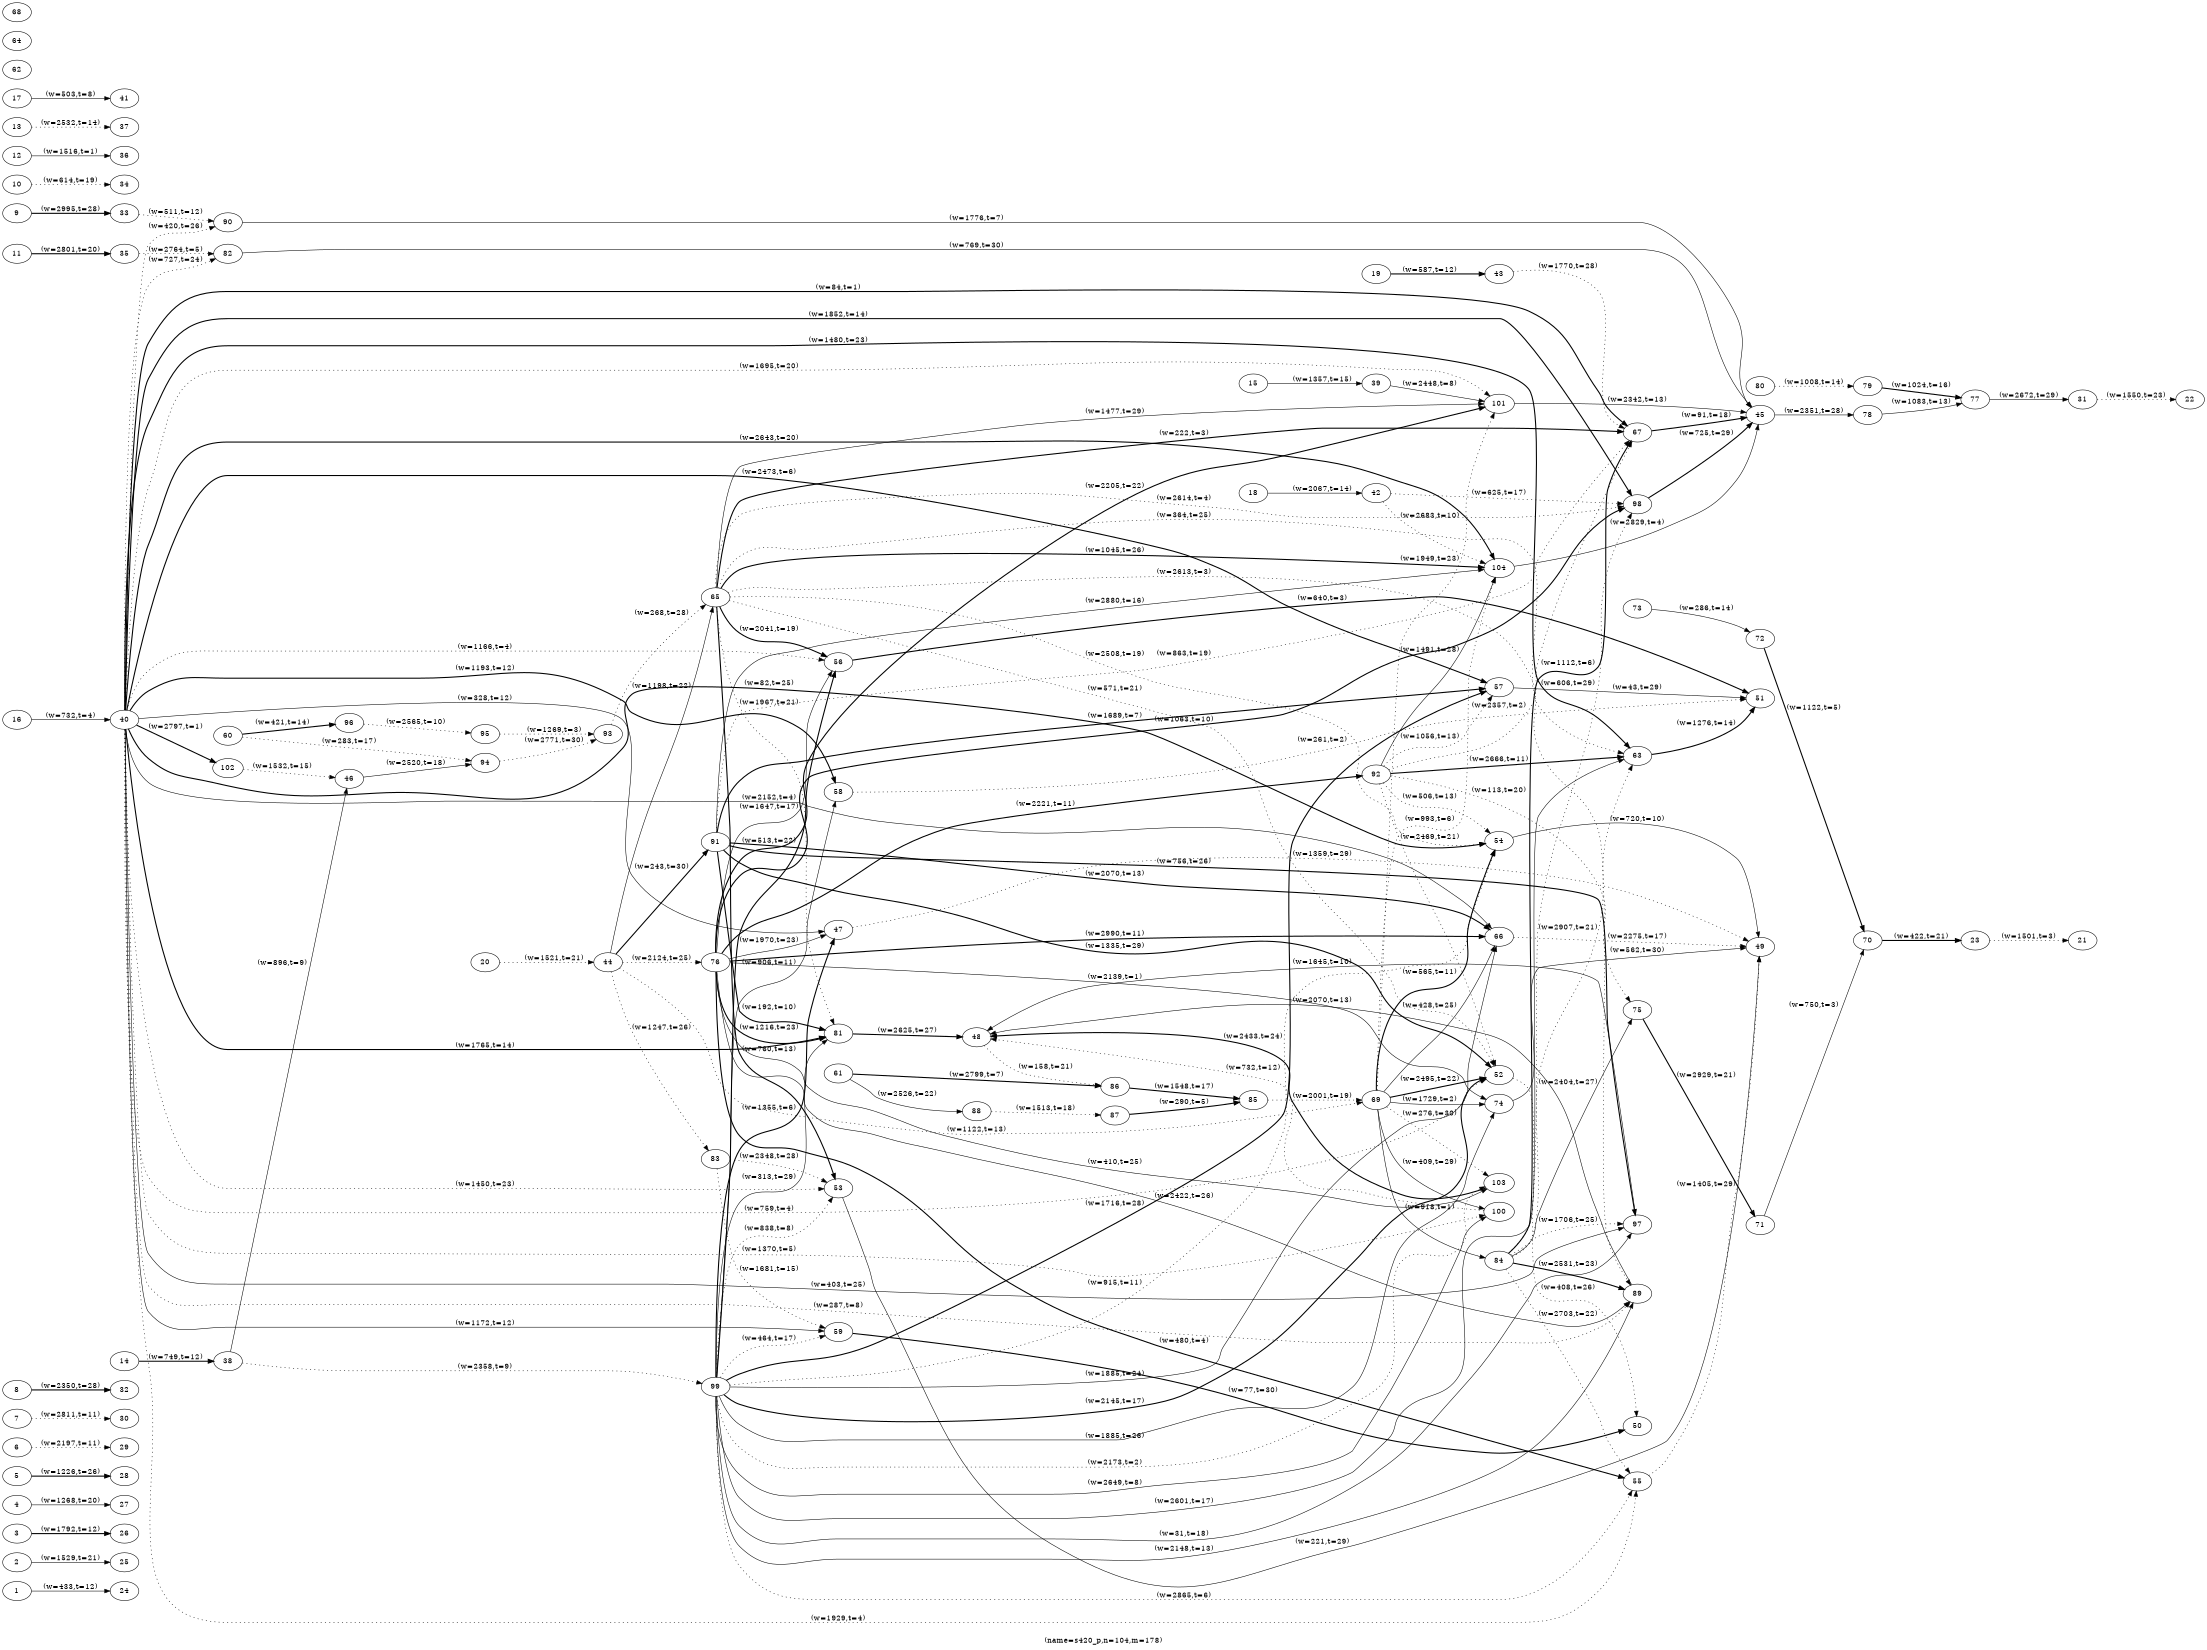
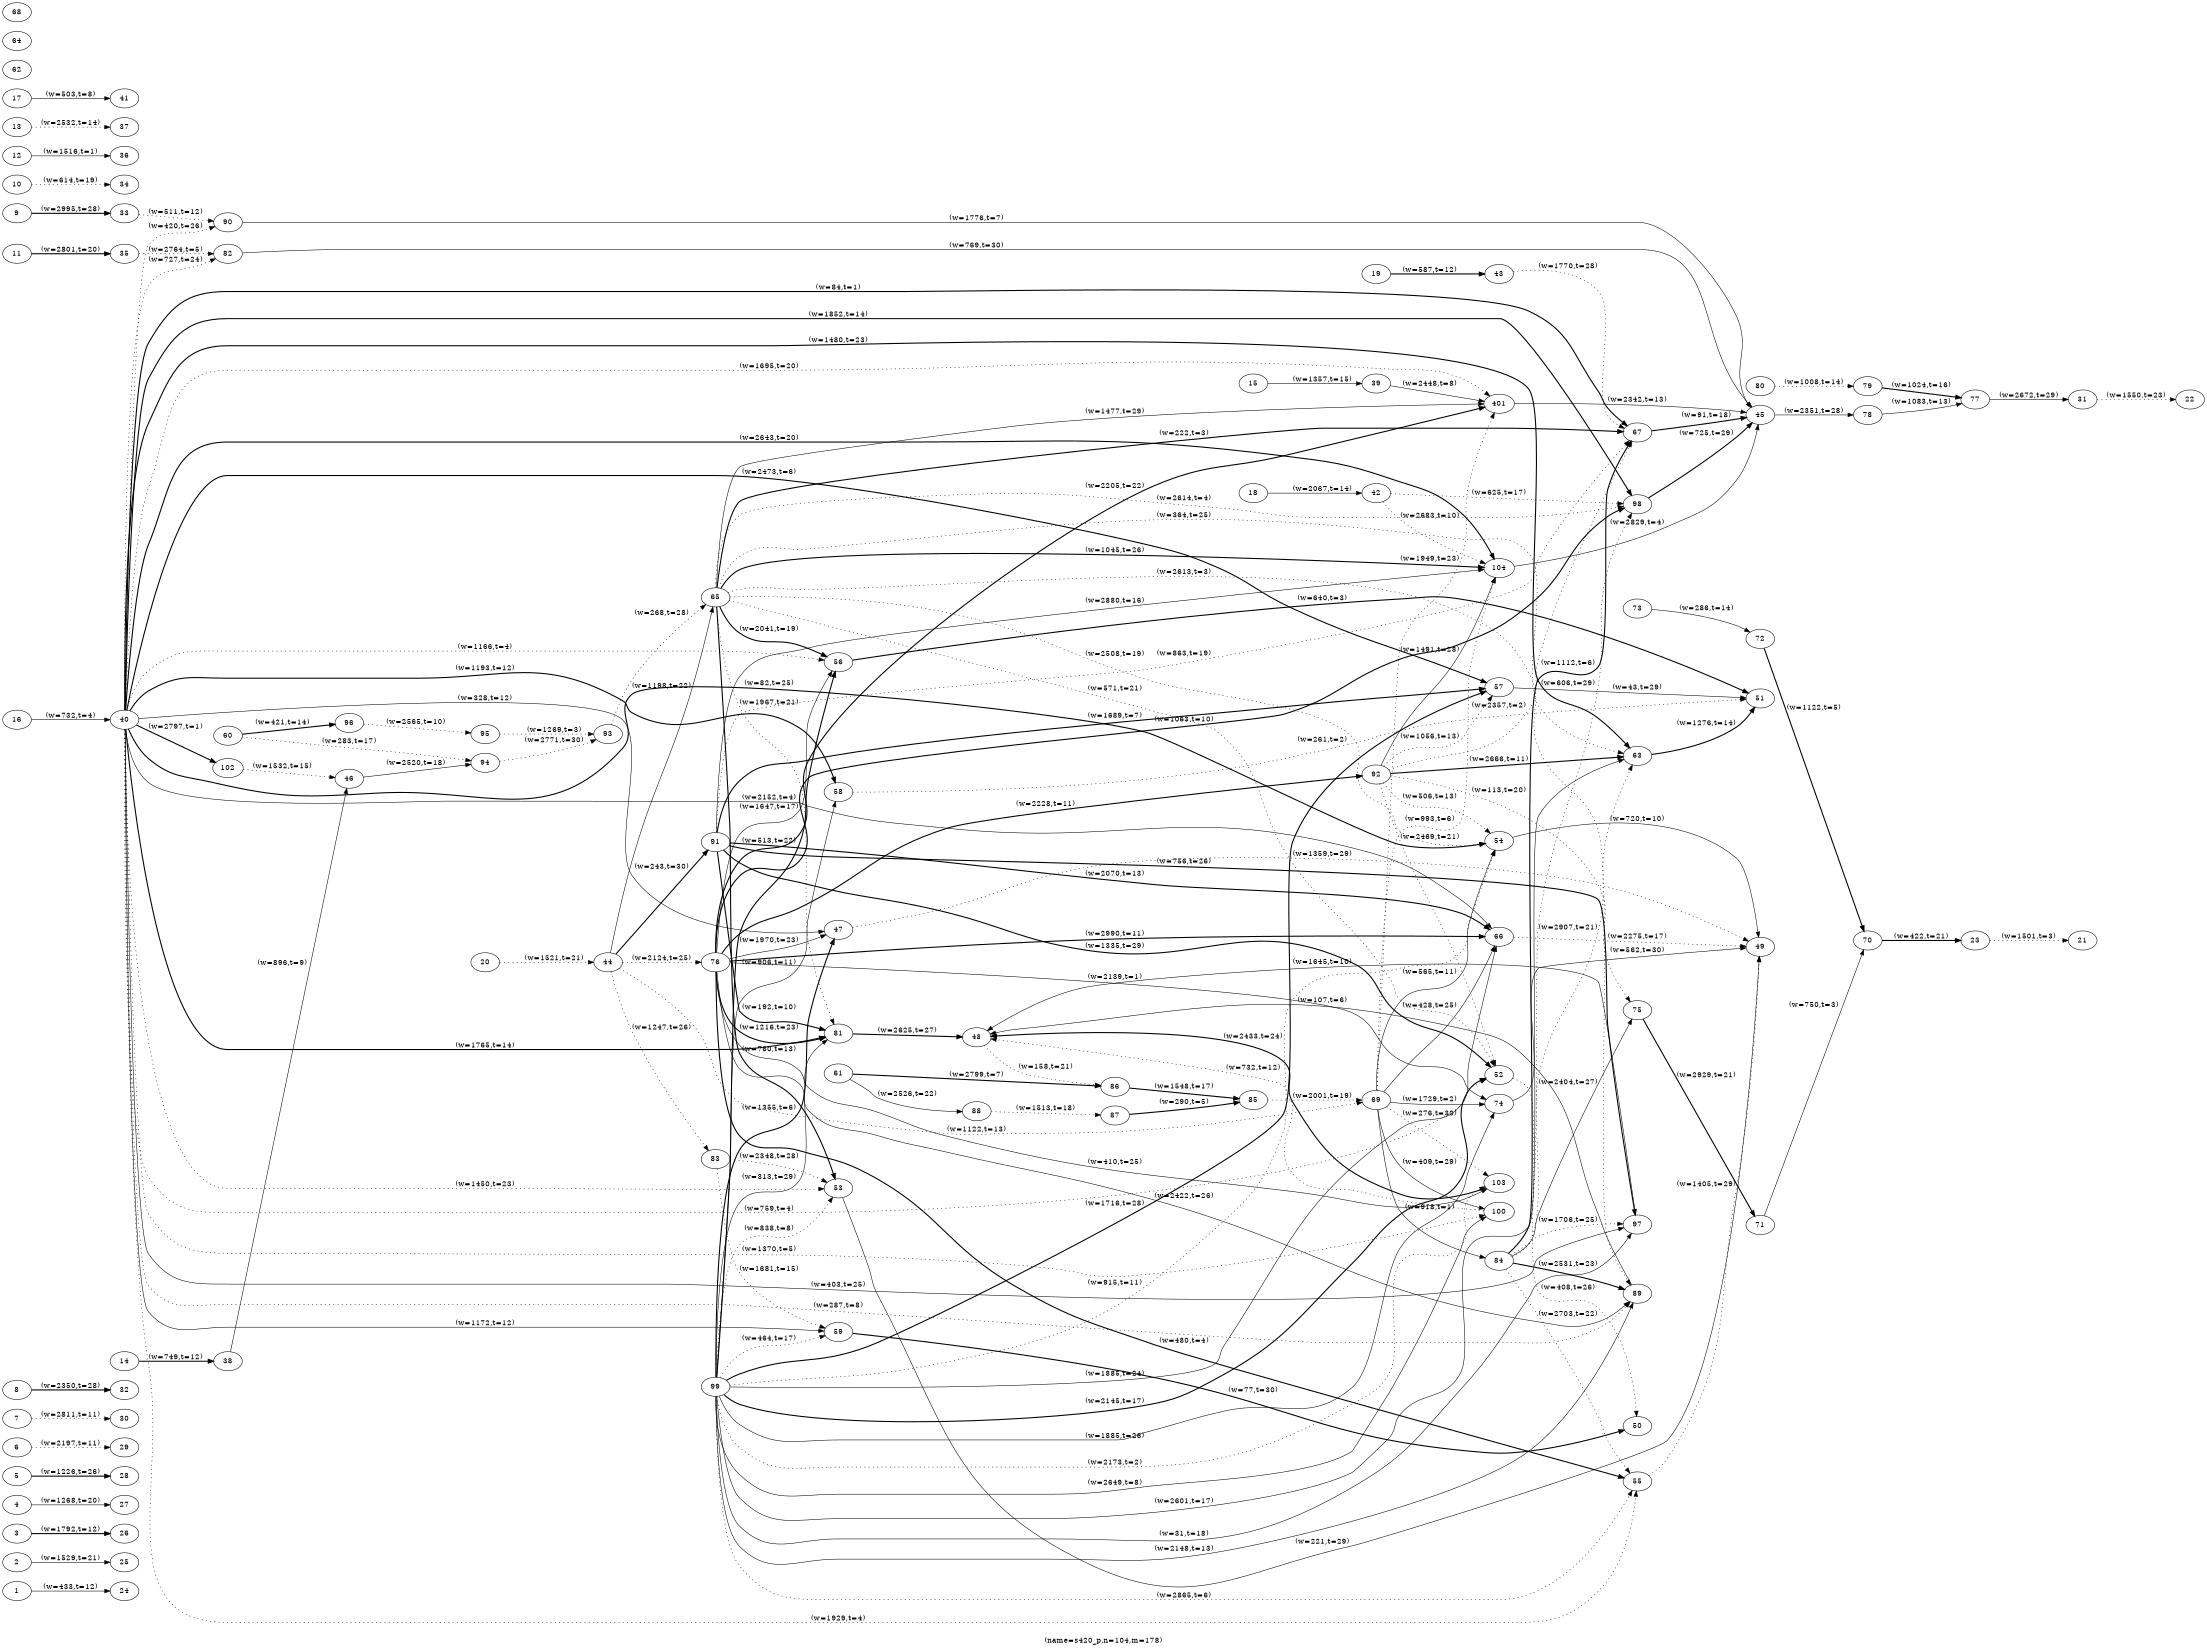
node "101": label "101" -> "401"
edge "76" -> "92": label "(w=2221,t=11)" -> "(w=2228,t=11)"
edge "69" -> "54": style bold -> solid
edge "89" -> "48": label "(w=2070,t=13)" -> "(w=107,t=6)"
edge "69" -> "52": removed, label "(w=2495,t=22)"
edge "38" -> "99": removed, label "(w=2358,t=9)"
